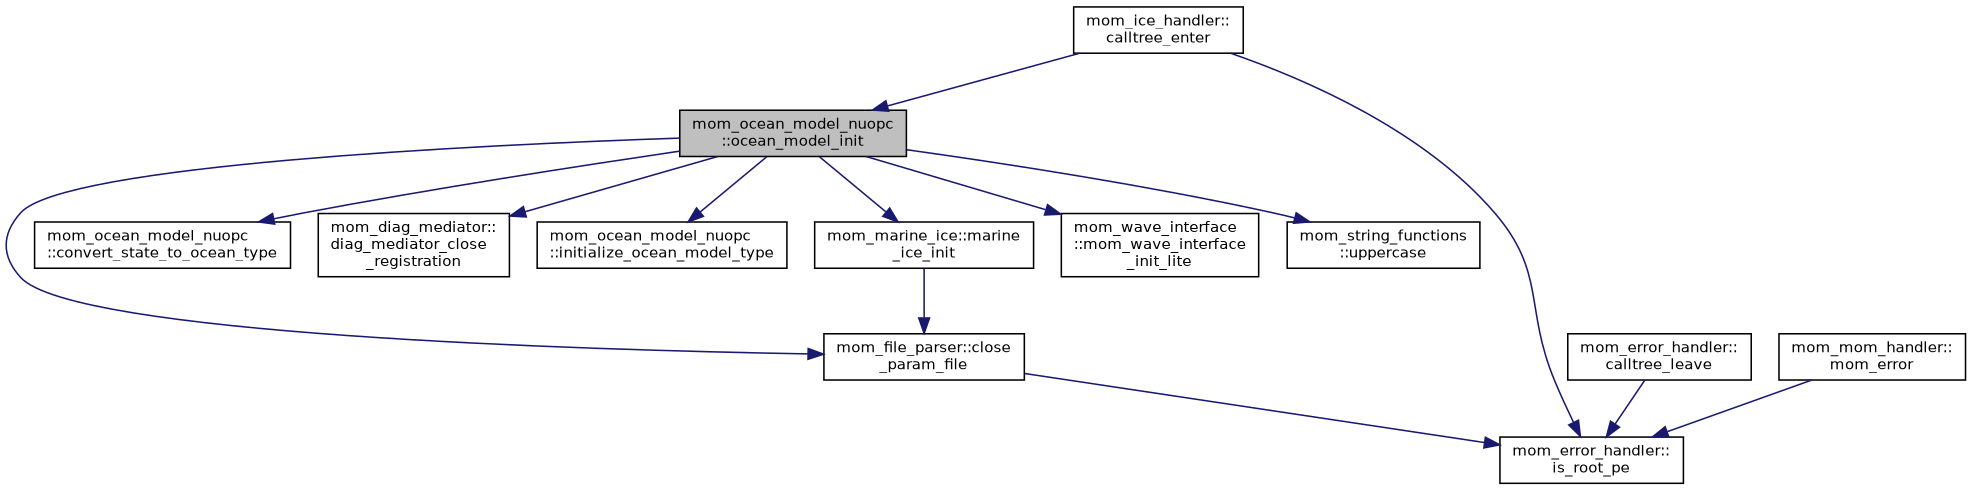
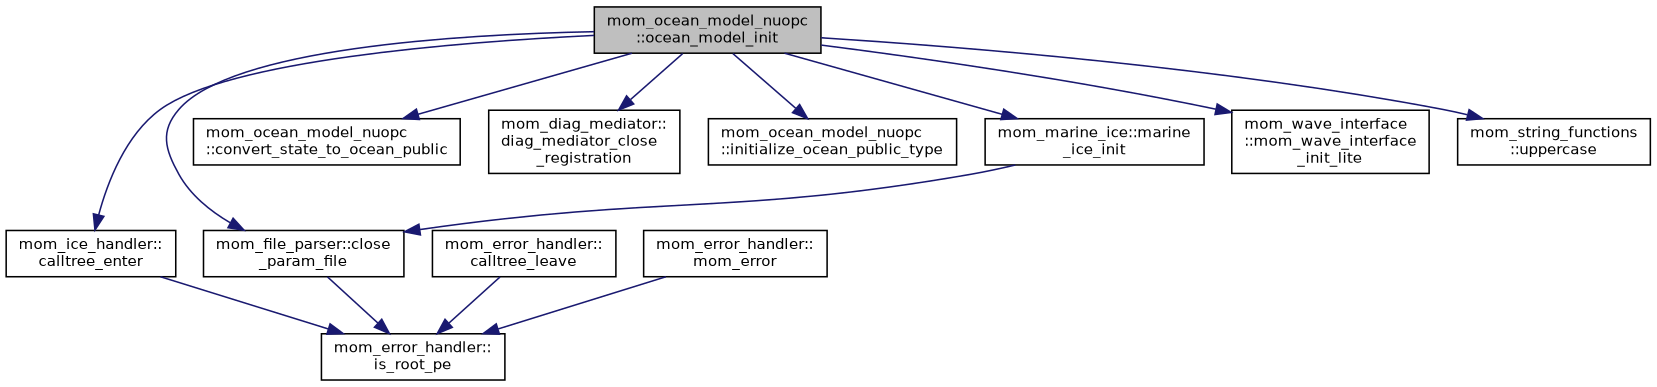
edge "mom_ice_handler:: calltree_enter" -> "mom_ocean_model_nuopc ::ocean_model_init": reversed
node "mom_ocean_model_nuopc ::convert_state_to_ocean_type": label "mom_ocean_model_nuopc ::convert_state_to_ocean_type" -> "mom_ocean_model_nuopc ::convert_state_to_ocean_public"
node "mom_ocean_model_nuopc ::initialize_ocean_model_type": label "mom_ocean_model_nuopc ::initialize_ocean_model_type" -> "mom_ocean_model_nuopc ::initialize_ocean_public_type"
node "mom_mom_handler:: mom_error": label "mom_mom_handler:: mom_error" -> "mom_error_handler:: mom_error"
